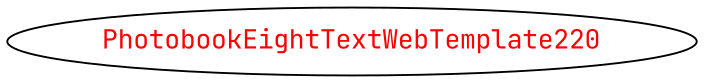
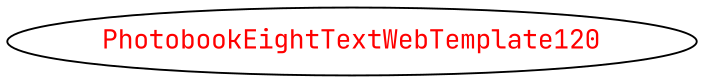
node "PhotobookEightTextWebTemplate220": label "PhotobookEightTextWebTemplate220" -> "PhotobookEightTextWebTemplate120"
